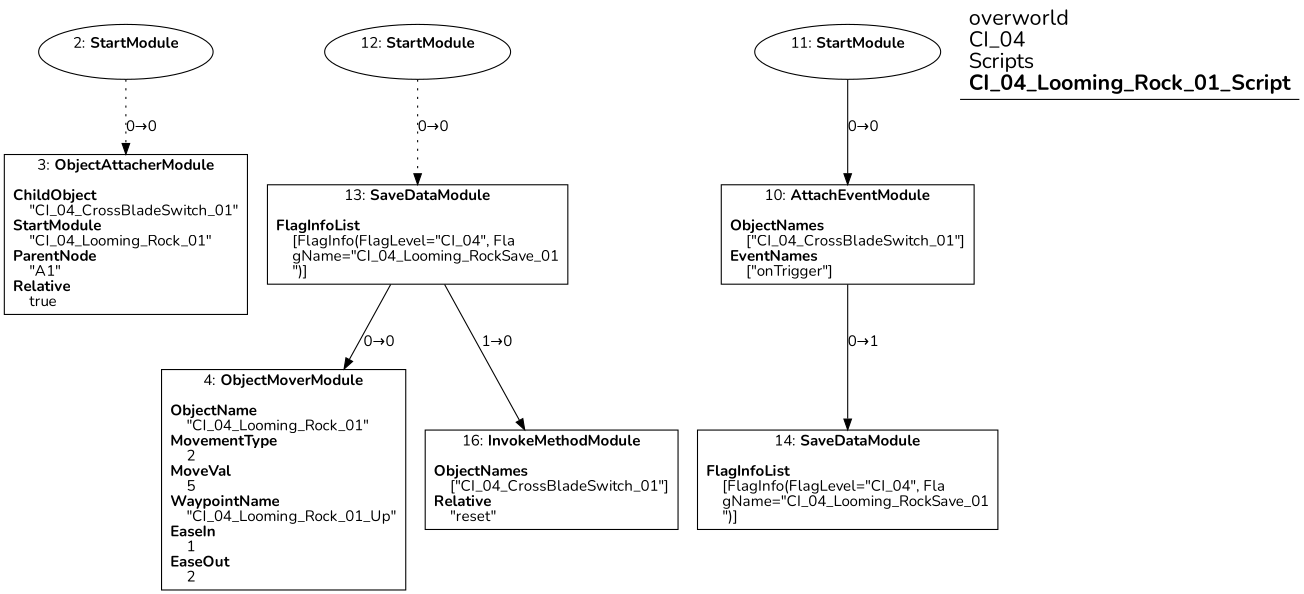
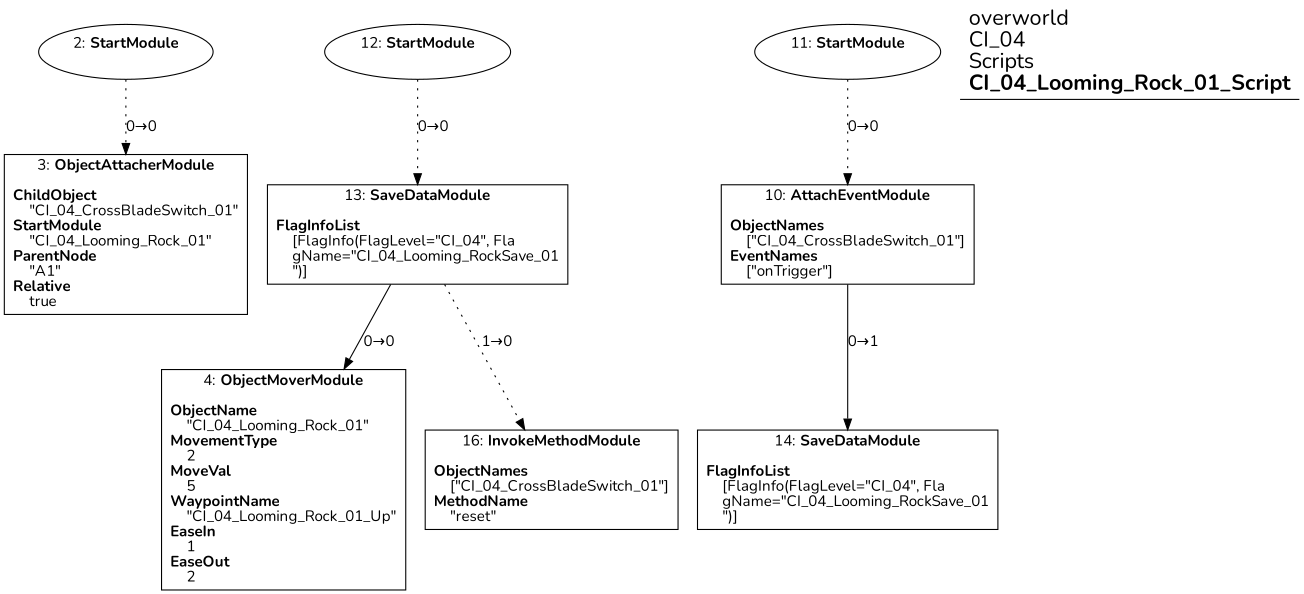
edge "11:" -> "10:": style solid -> dotted
edge "13:" -> "16:": style solid -> dotted
node "16:": text "Relative" -> "MethodName"
